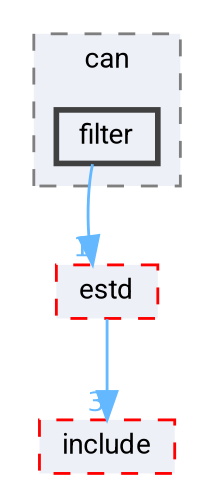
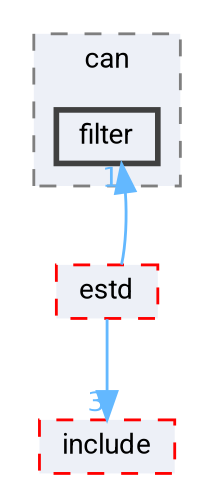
edge "filter" -> "estd": reversed
